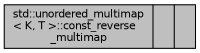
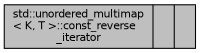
node "std::unordered_multimap": text "_multimap" -> "_iterator"
